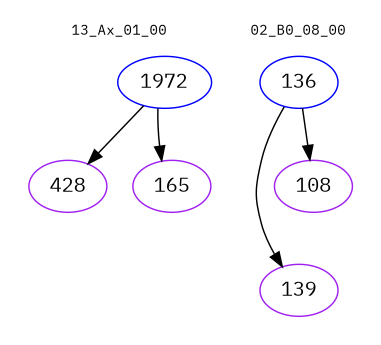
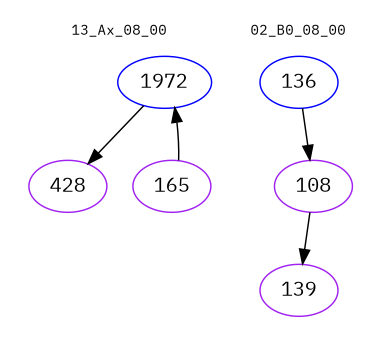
cluster "13_Ax_01_00": label "13_Ax_01_00" -> "13_Ax_08_00"
edge "1972" -> "165": reversed
edge "136" -> "139": now "108" -> "139"
